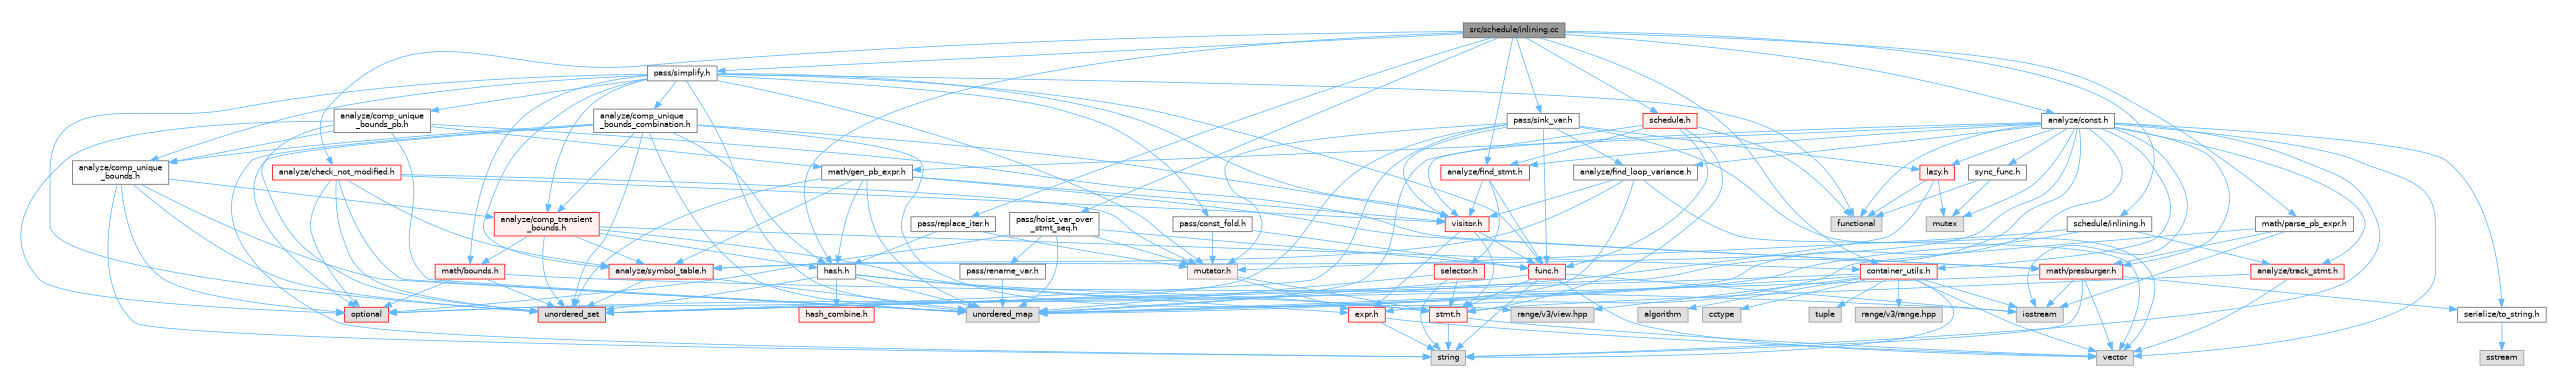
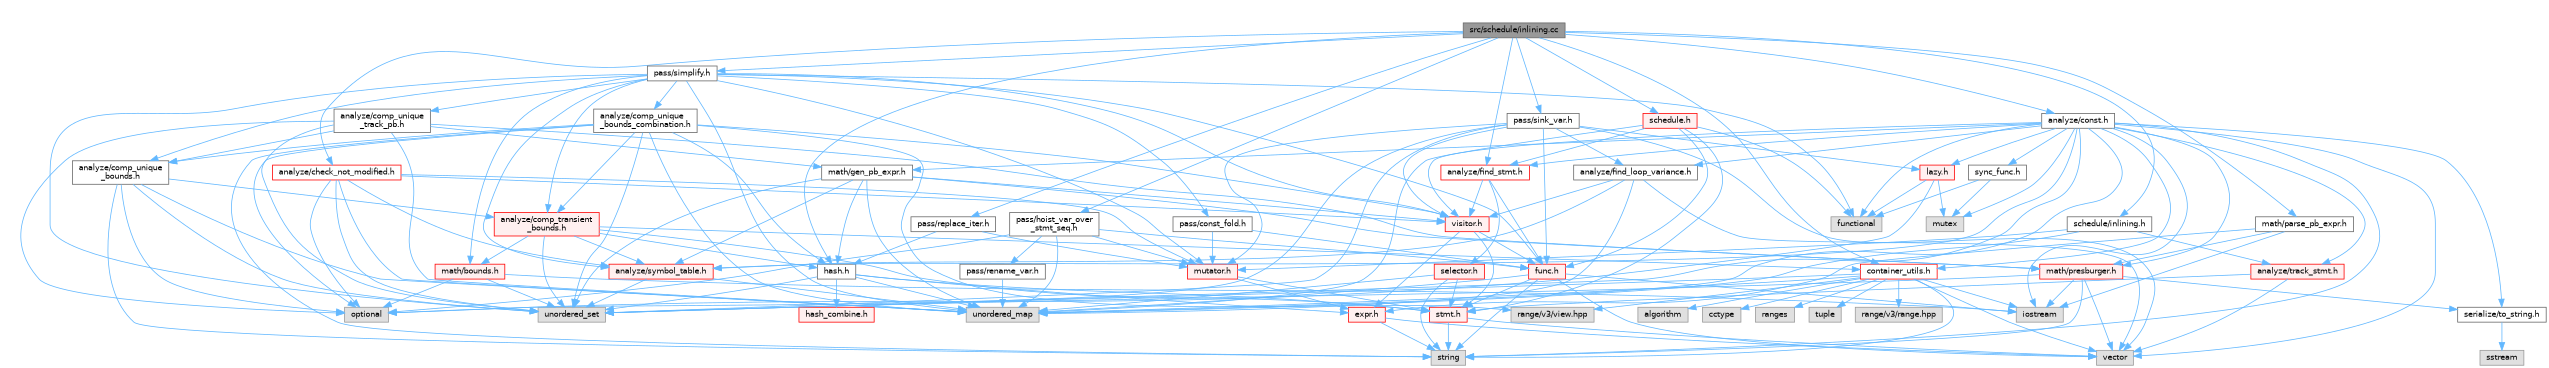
node "analyze/comp_unique _bounds_pb.h": label "analyze/comp_unique _bounds_pb.h" -> "analyze/comp_unique _track_pb.h"
node "mutator.h": color grey60 -> red
node "optional": color red -> grey60
node "unordered_set": color red -> grey60
node "ranges": added
